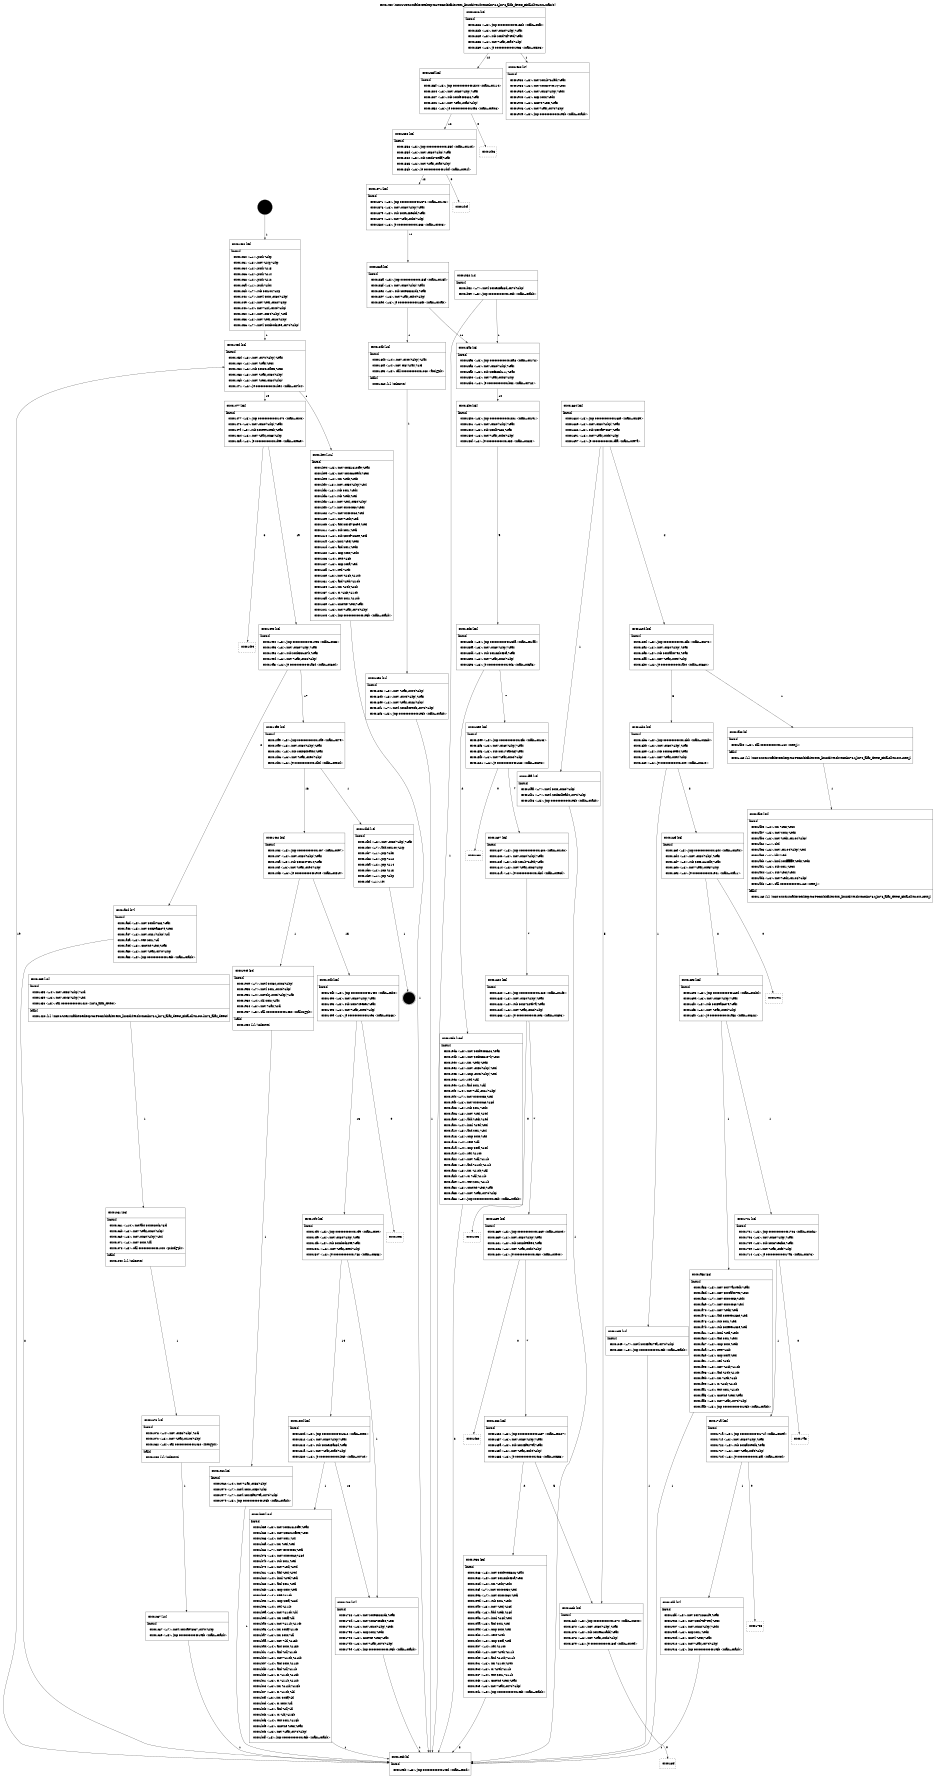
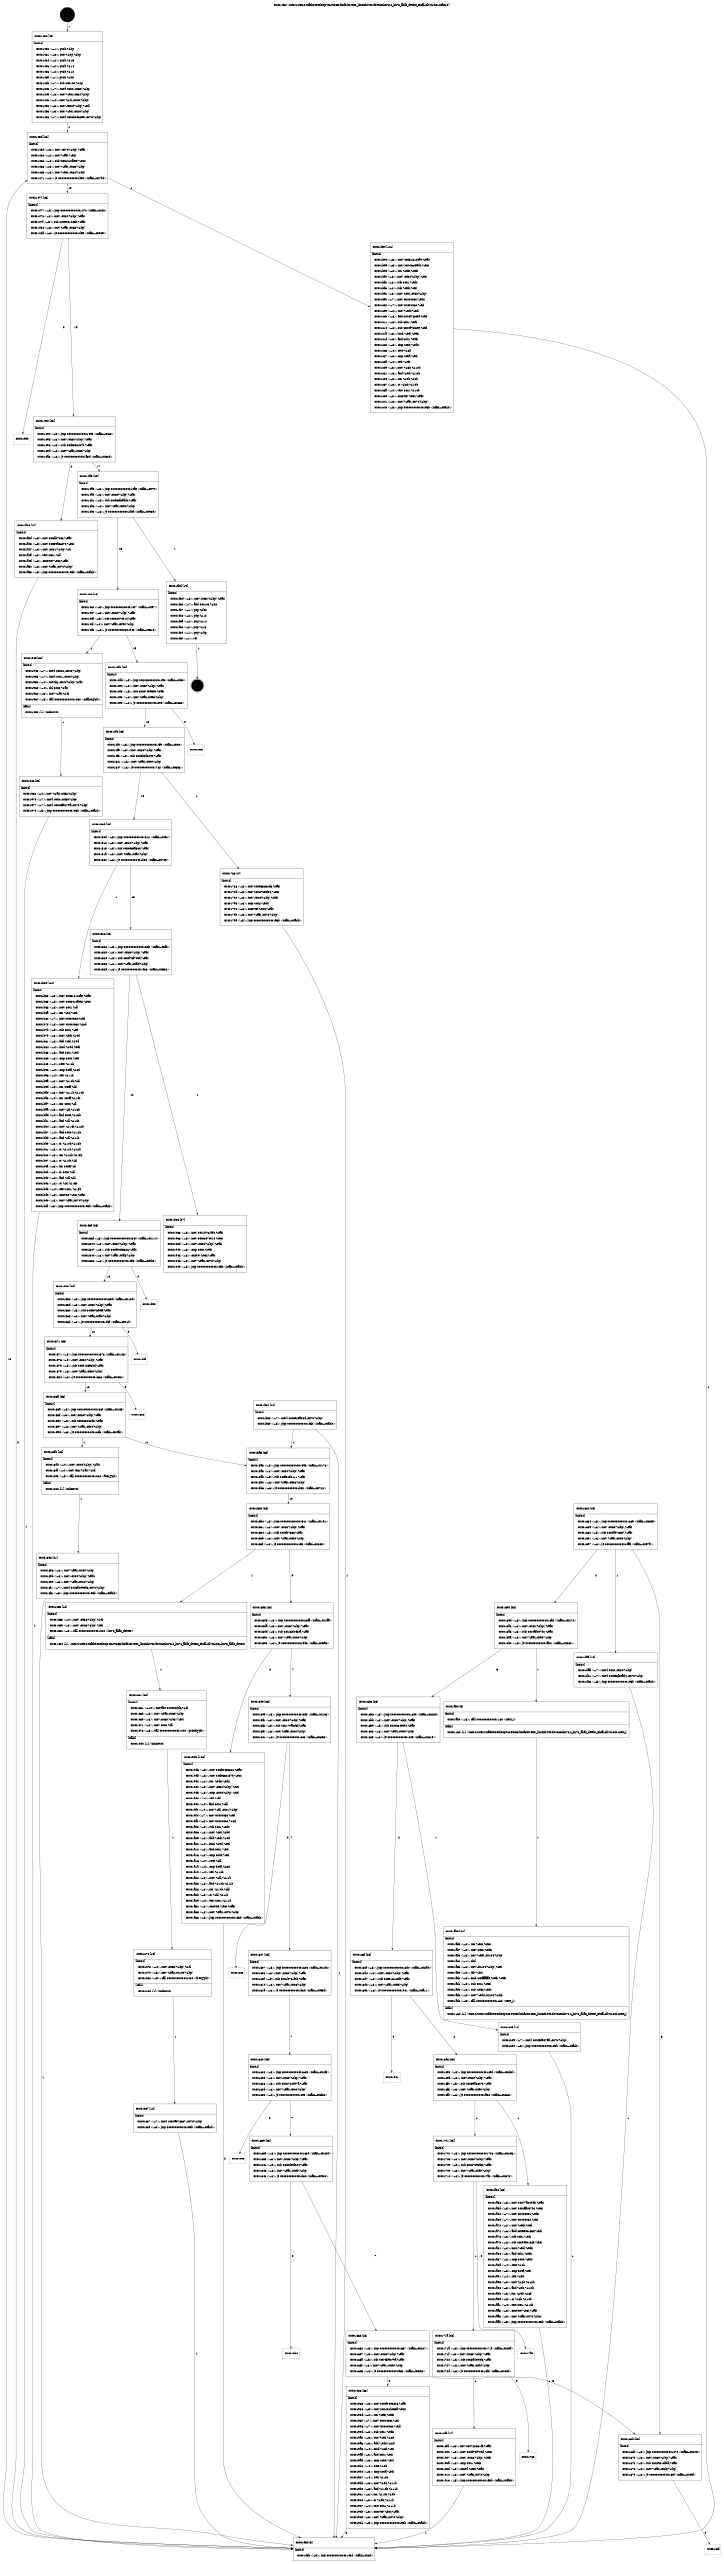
node "0x401833": added
edge "0x40150d [25]" -> "0x401788 [27]": now "0x40150d [25]" -> "0x401526 [25]"
edge "0x4015bc [25]" -> "0x401c55 [12]": added, label "1"
